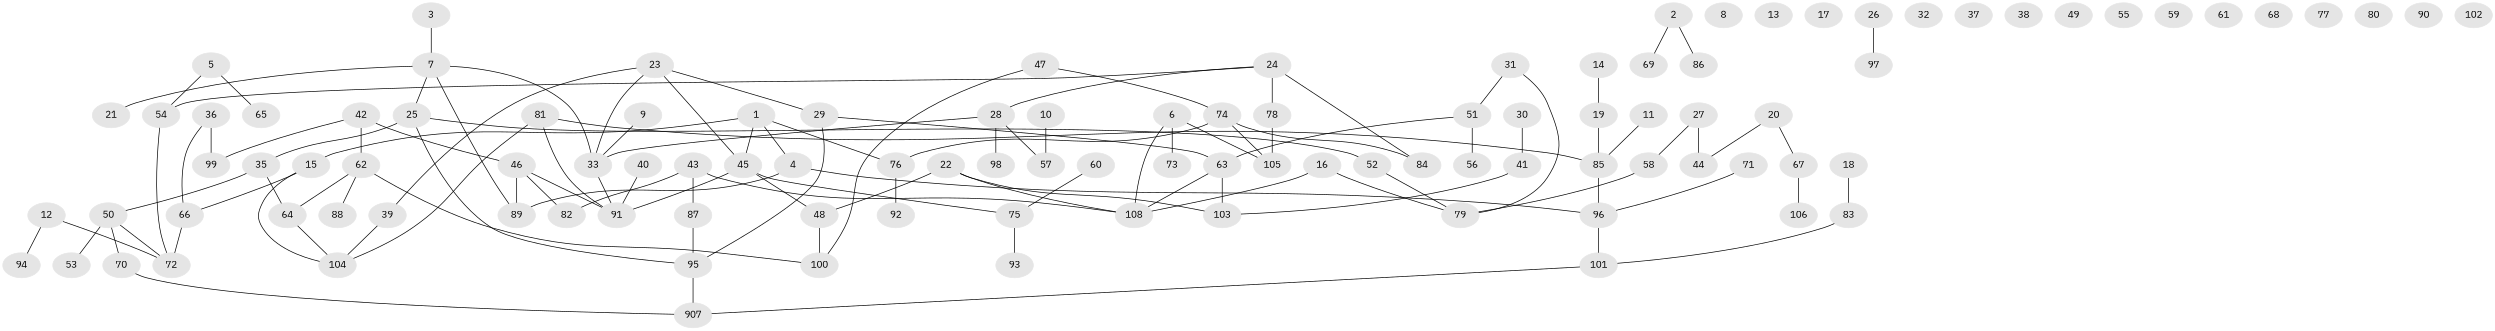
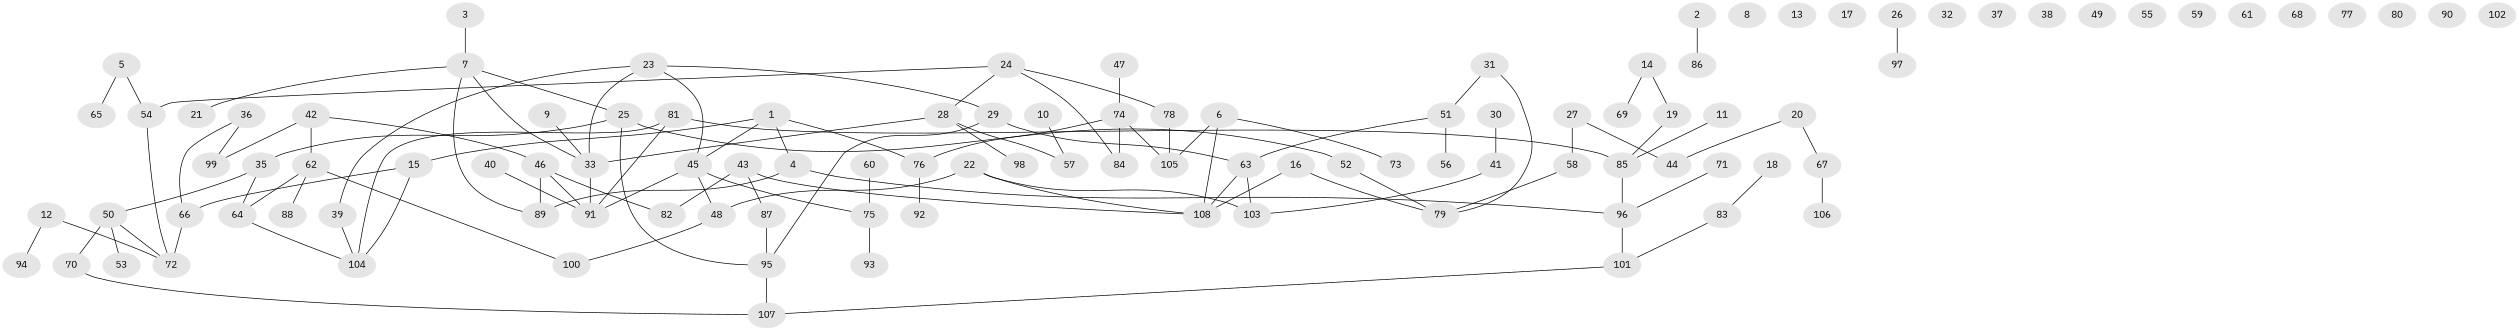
edge "2" -- "69": now "14" -- "69"
edge "47" -- "100": removed
node "907": label "907" -> "107"
